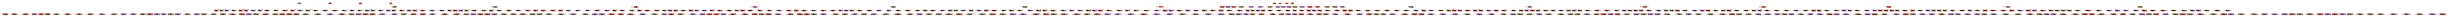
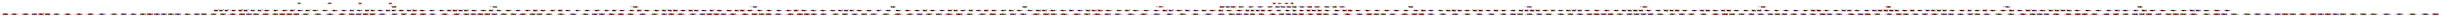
node "out:selectp235": removed
